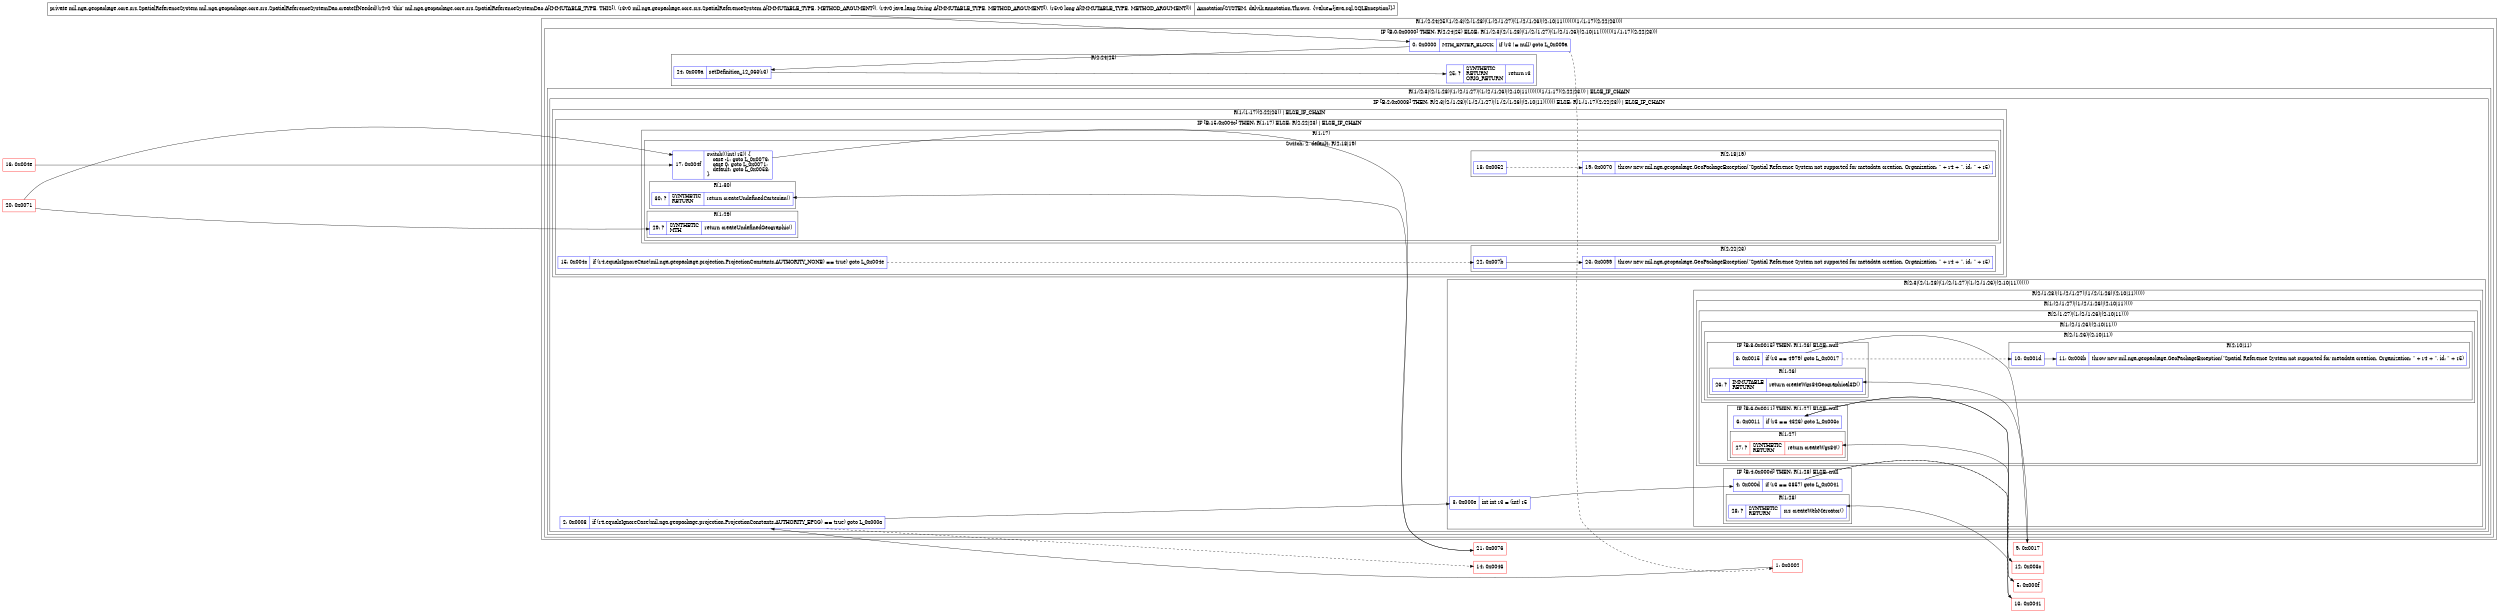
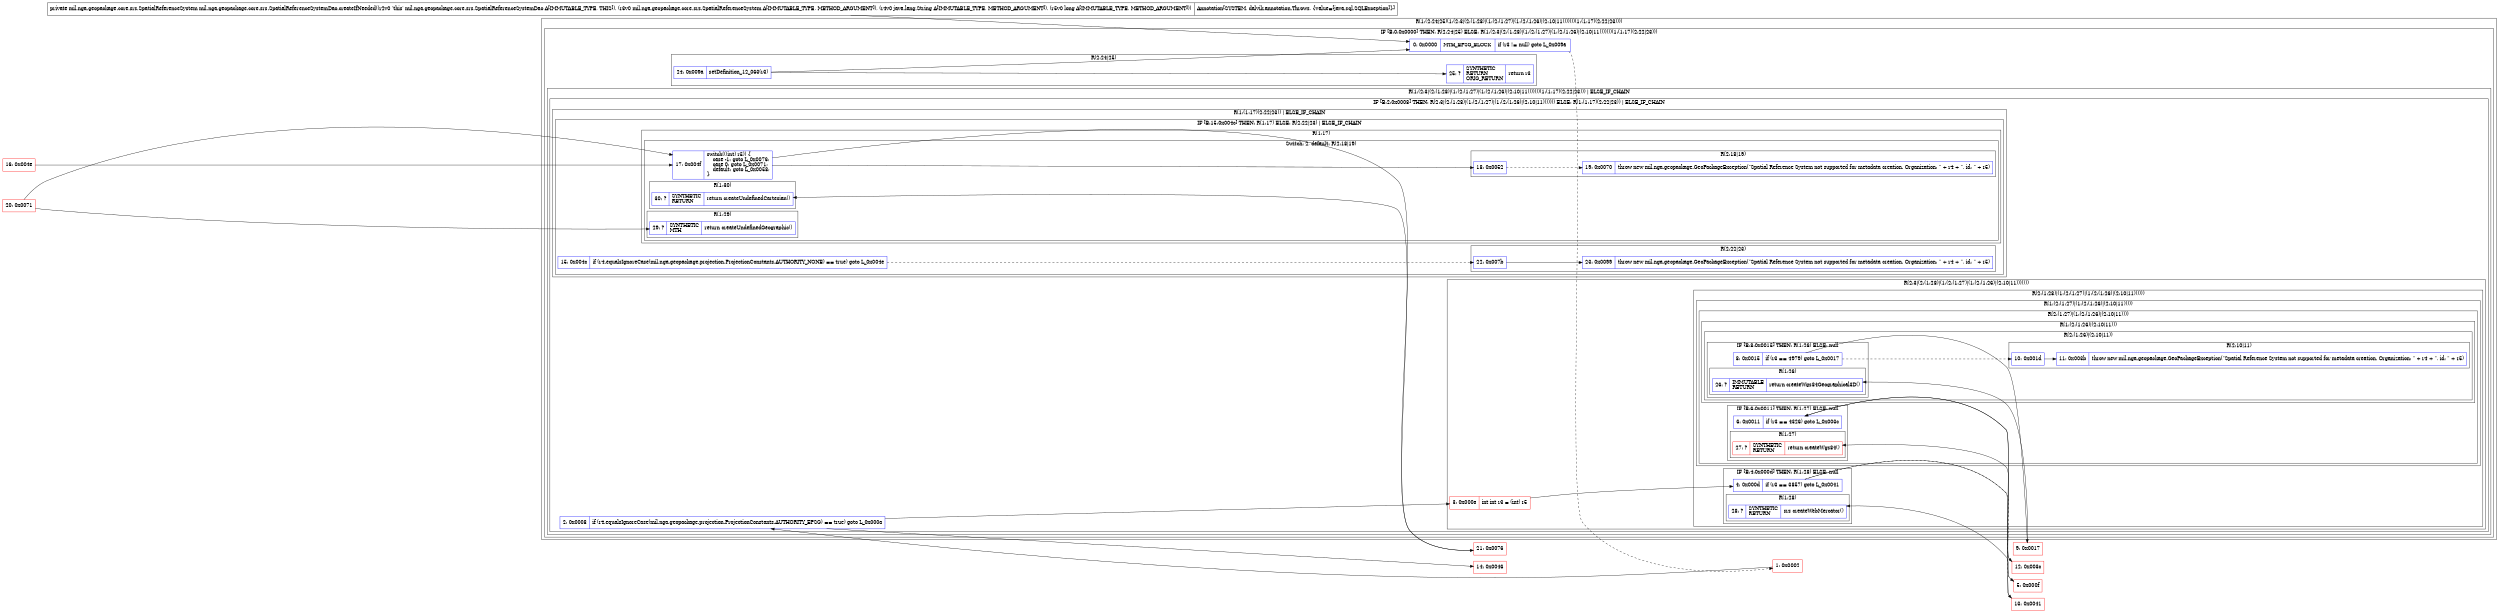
node "0: 0x0000": text "MTH_ENTER_BLOCK" -> "MTH_EPSG_BLOCK"
edge "0: 0x0000" -> "24: 0x009a": reversed
edge "17: 0x004f" -> "18: 0x0052": added
node "3: 0x000a": color blue -> red
edge "2: 0x0008" -> "14: 0x0046": style dashed -> solid
